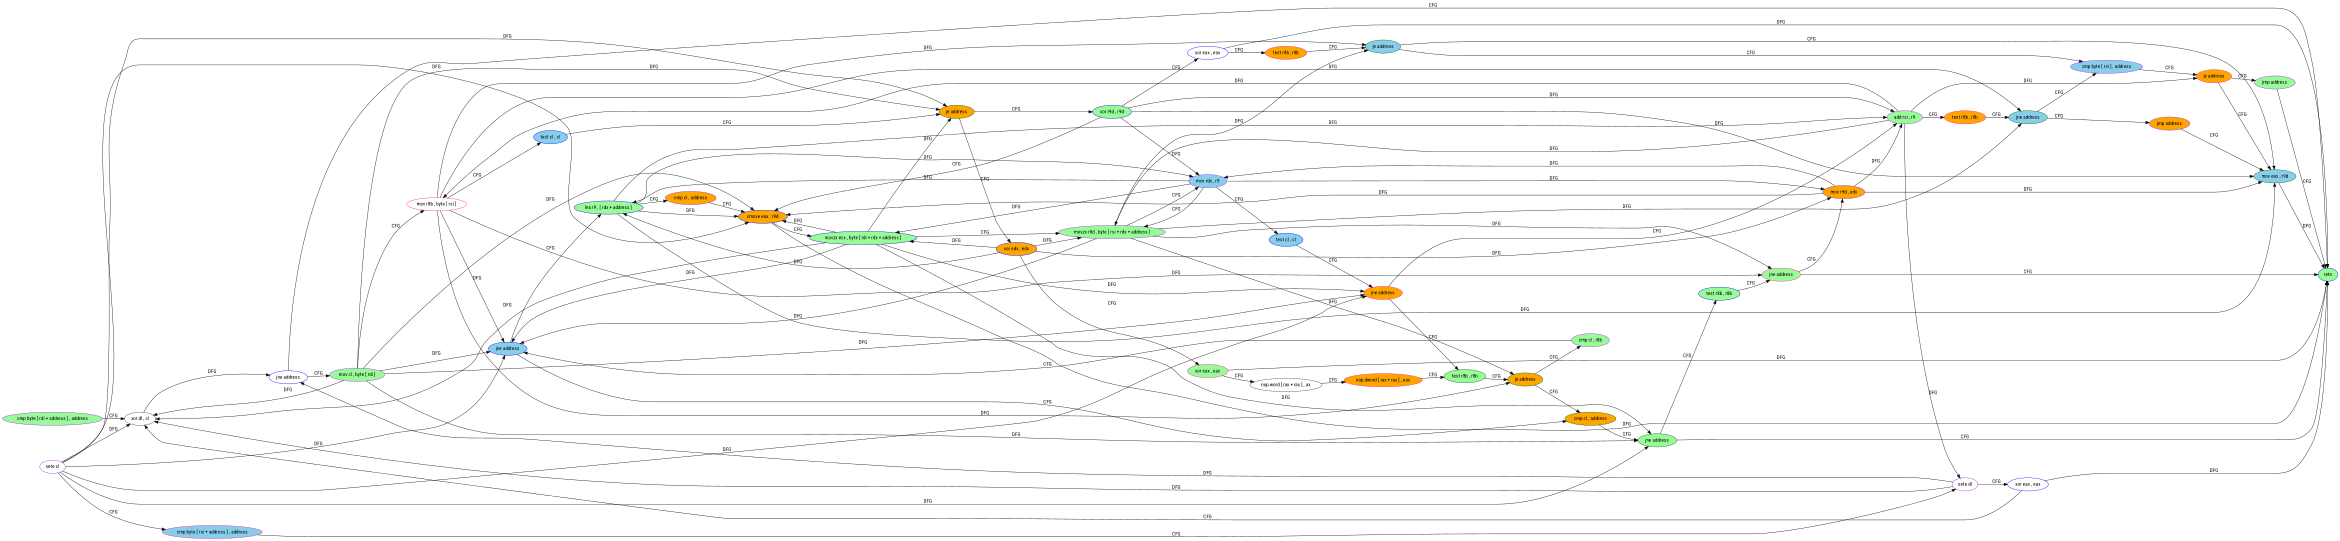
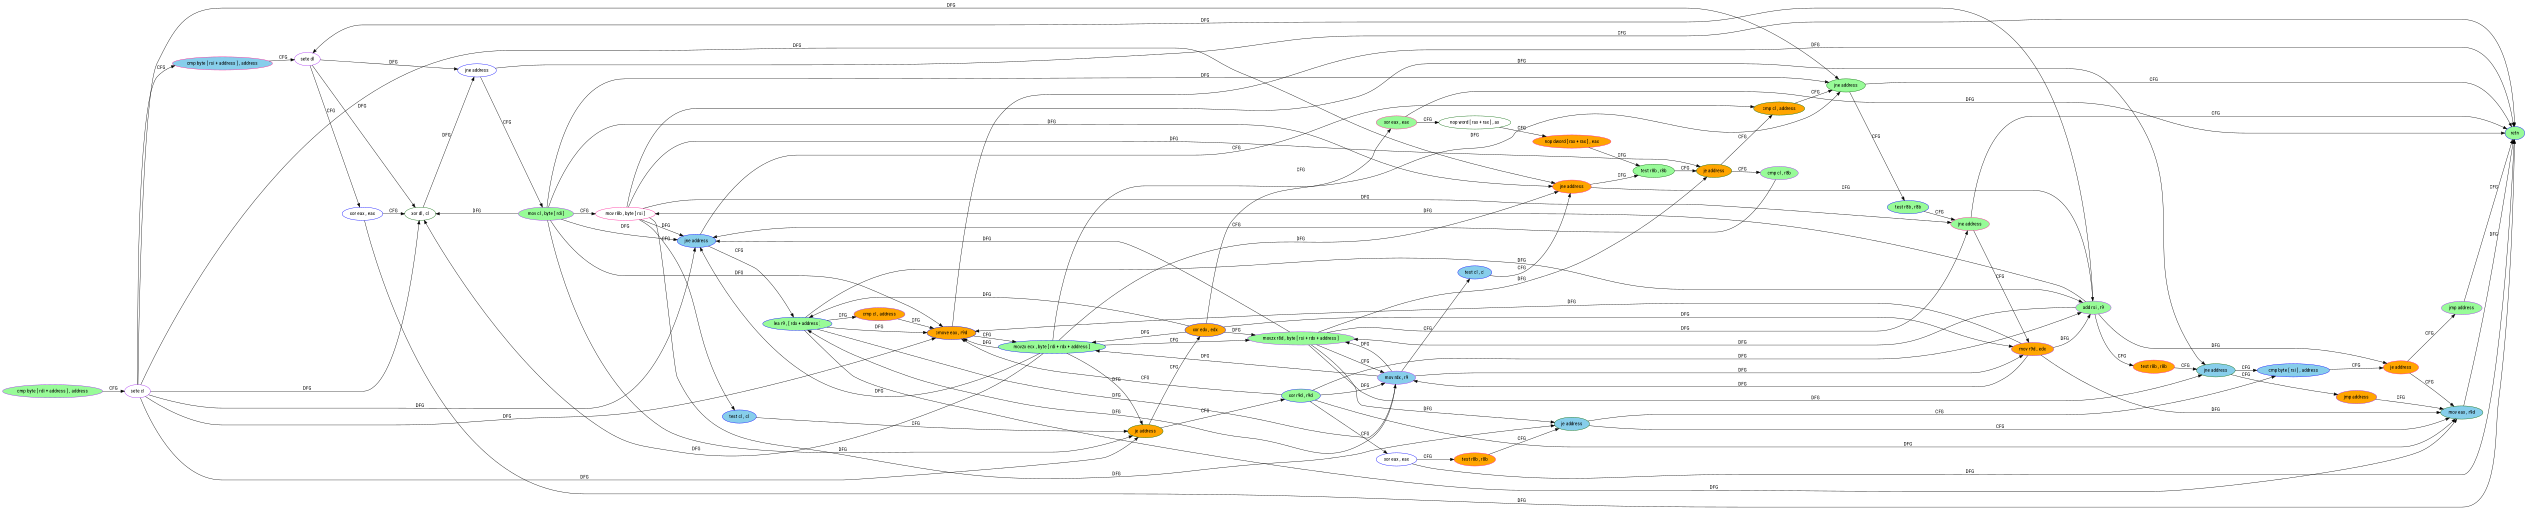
node "cmp byte [ rsi ] , address": color purple -> blue
edge "mov rdx , r9" -> "movzx r8d , byte [ rsi + rdx + address ]": label "CFG" -> "DFG"
edge "cmp byte [ rdi + address ] , address" -> "xor dl , cl": now "cmp byte [ rdi + address ] , address" -> "sete cl"
